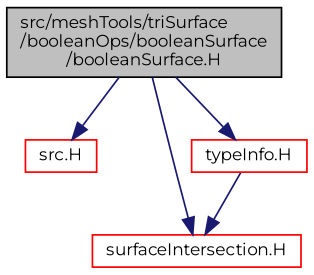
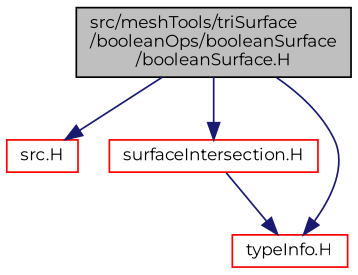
edge "typeInfo.H" -> "surfaceIntersection.H": reversed
